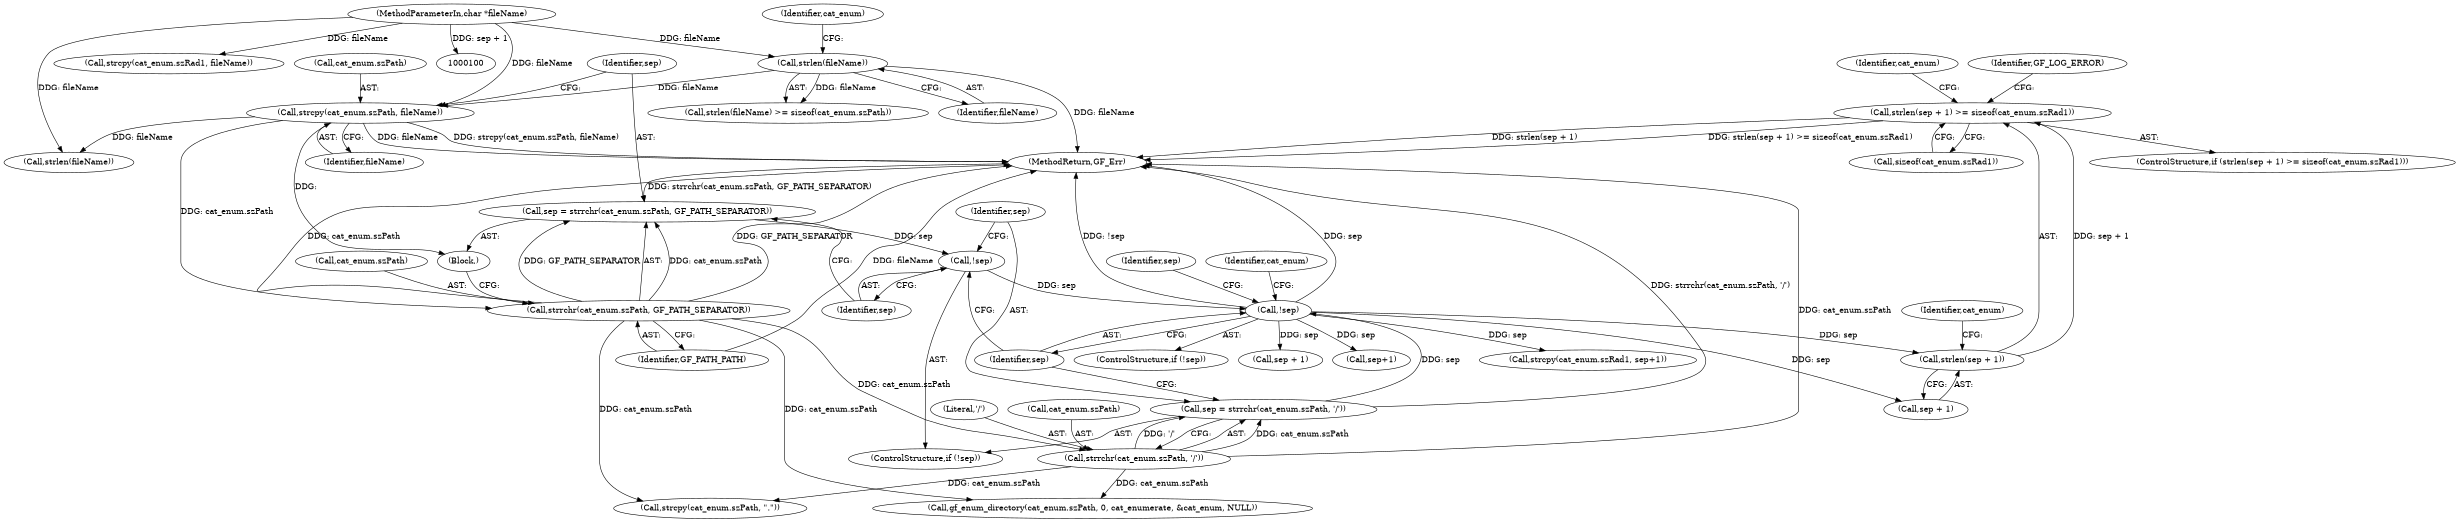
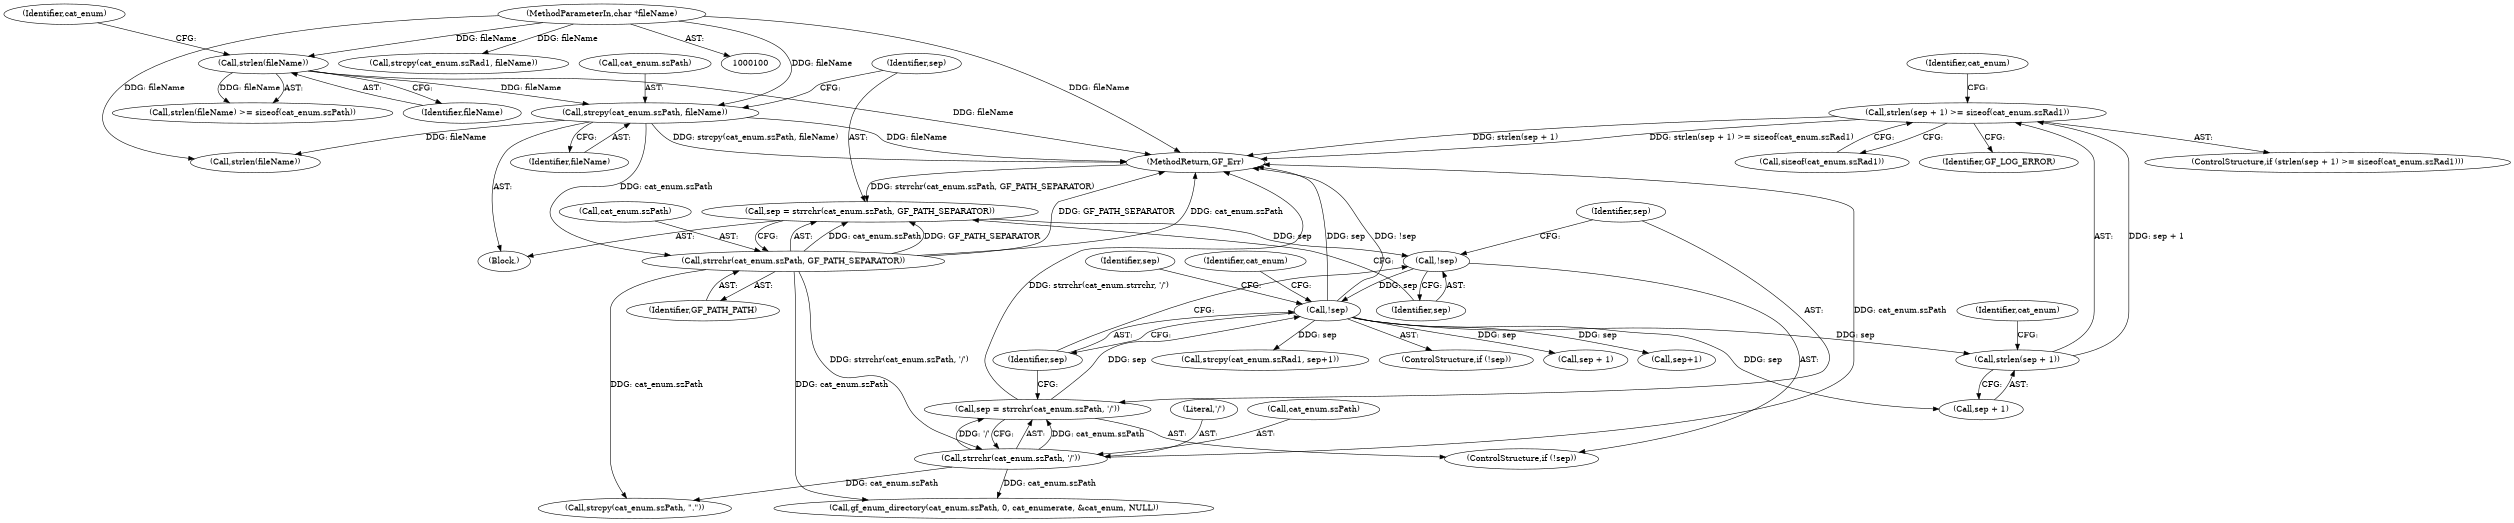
edge "(MethodParameterIn,char *fileName)" -> "1000100": label "DDG: sep + 1" -> "AST: "
edge "(Identifier,GF_LOG_ERROR)" -> "(Call,strlen(sep + 1) >= sizeof(cat_enum.szRad1))": reversed
edge "(Call,strcpy(cat_enum.szPath, fileName))" -> "(Block,)": label "DDG: " -> "AST: "
edge "(Identifier,GF_PATH_PATH)" -> "(MethodReturn,GF_Err)": now "(MethodParameterIn,char *fileName)" -> "(MethodReturn,GF_Err)"
edge "(Call,sep = strrchr(cat_enum.szPath, '/'))" -> "(MethodReturn,GF_Err)": label "DDG: strrchr(cat_enum.szPath, '/')" -> "DDG: strrchr(cat_enum.strrchr, '/')"
edge "(Block,)" -> "(Call,strrchr(cat_enum.szPath, GF_PATH_SEPARATOR))": now "(Call,sep = strrchr(cat_enum.szPath, GF_PATH_SEPARATOR))" -> "(Call,strrchr(cat_enum.szPath, GF_PATH_SEPARATOR))"
edge "(Call,strrchr(cat_enum.szPath, GF_PATH_SEPARATOR))" -> "(Identifier,GF_PATH_PATH)": label "CFG: " -> "AST: "
edge "(Call,strrchr(cat_enum.szPath, GF_PATH_SEPARATOR))" -> "(Call,strrchr(cat_enum.szPath, '/'))": label "DDG: cat_enum.szPath" -> "DDG: strrchr(cat_enum.szPath, '/')"
